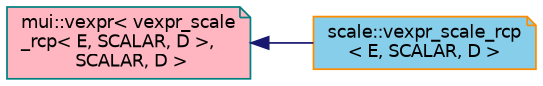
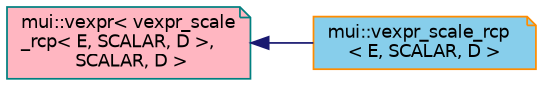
node "scale::vexpr_scale_rcp < E, SCALAR, D >": label "scale::vexpr_scale_rcp < E, SCALAR, D >" -> "mui::vexpr_scale_rcp < E, SCALAR, D >"
